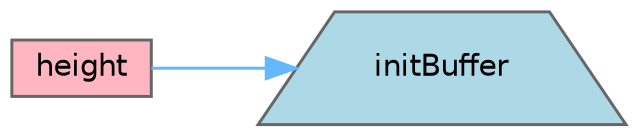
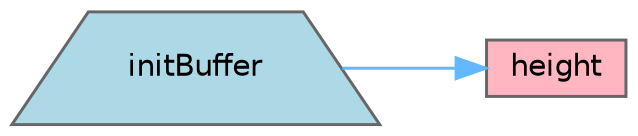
edge "height" -> "initBuffer": reversed
